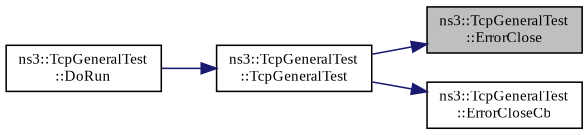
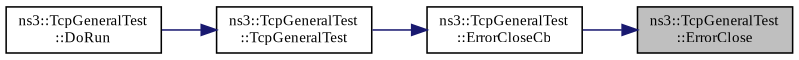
edge "ns3::TcpGeneralTest ::TcpGeneralTest" -> "ns3::TcpGeneralTest ::ErrorClose": now "ns3::TcpGeneralTest ::ErrorCloseCb" -> "ns3::TcpGeneralTest ::ErrorClose"
